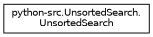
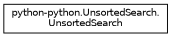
node "python-src.UnsortedSearch. UnsortedSearch": label "python-src.UnsortedSearch. UnsortedSearch" -> "python-python.UnsortedSearch. UnsortedSearch"
